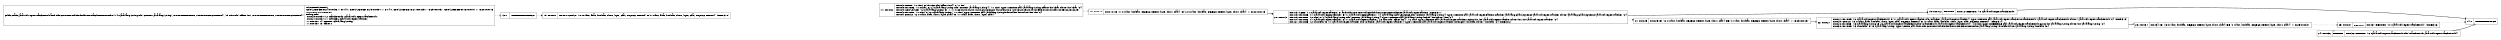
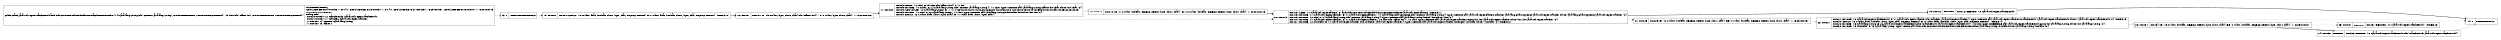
node "13: ?": text "MTH_ENTER_BLOCK" -> "MTH_VIRTUAL_BLOCK"
node "16: 0x0001": added
node "14: ?": text "MTH_EXIT_BLOCK" -> "MTH_EXIT_USE"
edge "21: 0x0025" -> "22: 0x0027": style bold -> dotted
edge "25: 0x0037" -> "14: ?": now "22: 0x0027" -> "14: ?"
edge "22: 0x0027" -> "23: 0x0034": style bold -> dashed
edge "24: 0x0036" -> "14: ?": style bold -> dashed
edge "23: 0x0034" -> "24: 0x0036": style dotted -> bold
